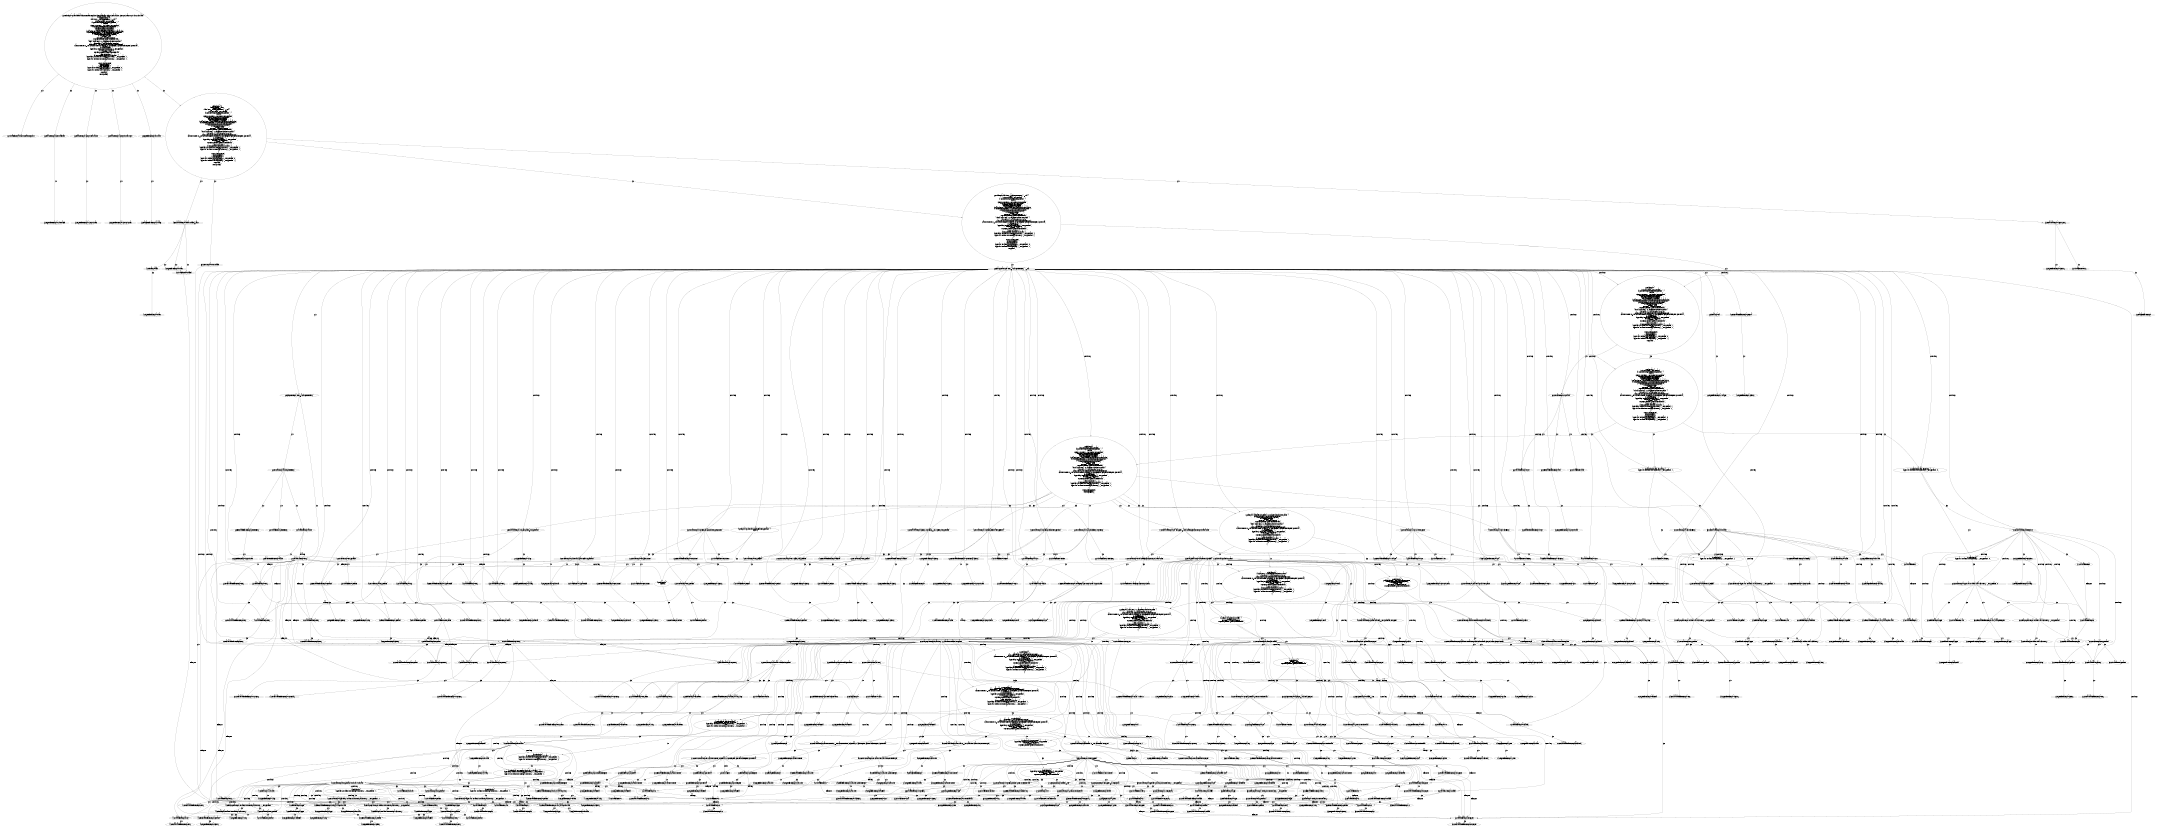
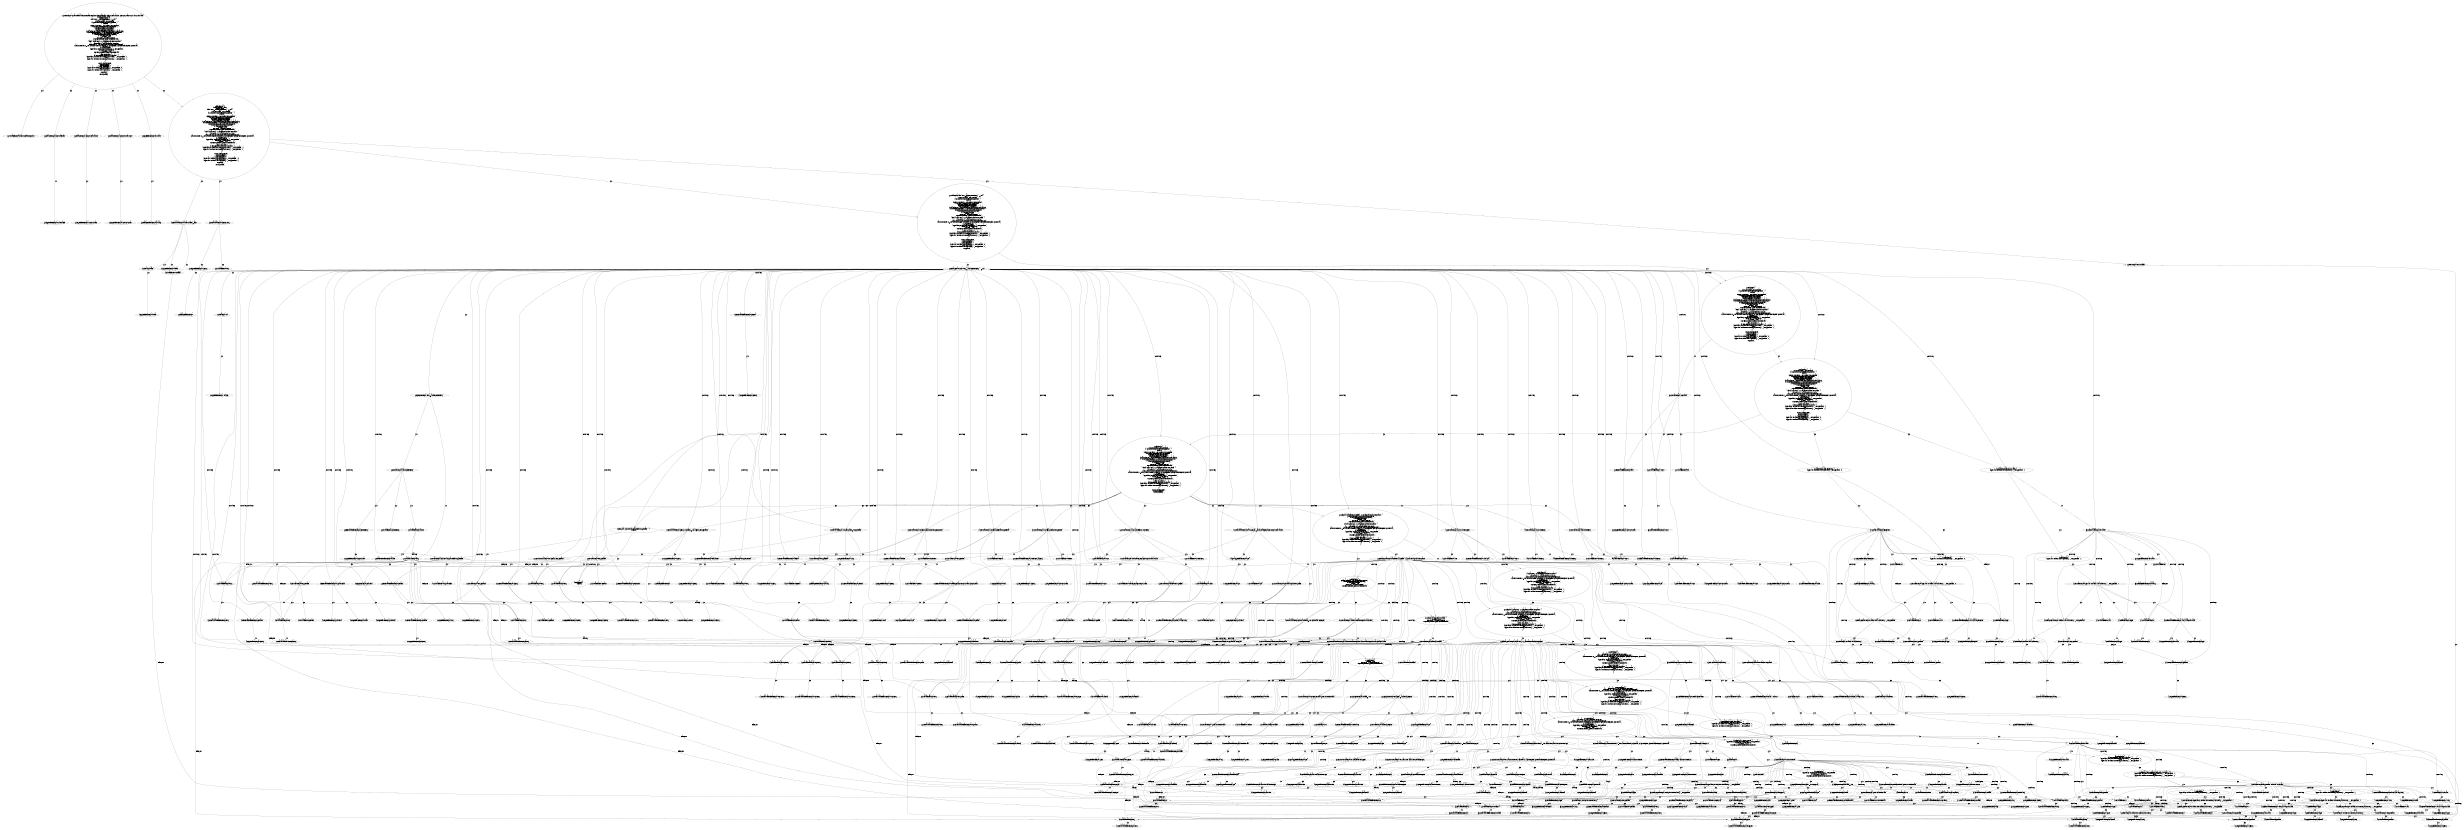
edge "51:CtCatchVariableImpl@Exception e" -> "52:CtFieldReadImpl@logger": label "Control Dep" -> "Define-Use"
edge "9:CtInvocationImpl@entry.getName()" -> "9:CtVariableReadImpl@entry": label "Action" -> "AST"
edge "22:CtAssignmentImpl@modified = true" -> "22:CtVariableWriteImpl@modified": added, label "AST"
edge "34:CtInvocationImpl@cv.isInstrumented()" -> "38:CtVariableReadImpl@outputEntry": label "Control Dep" -> "Control Action"
